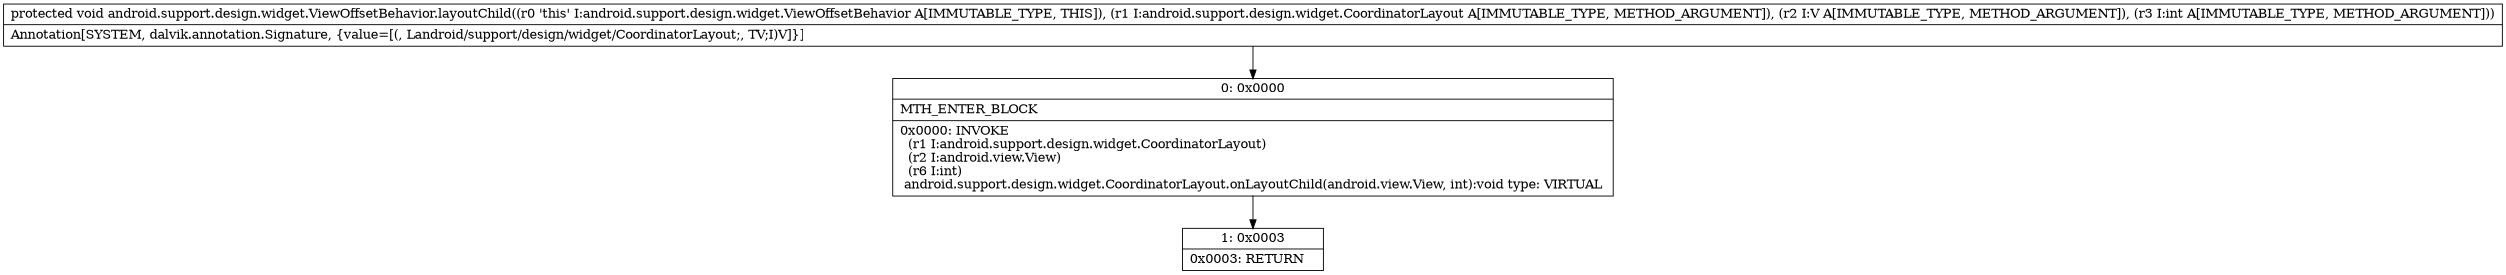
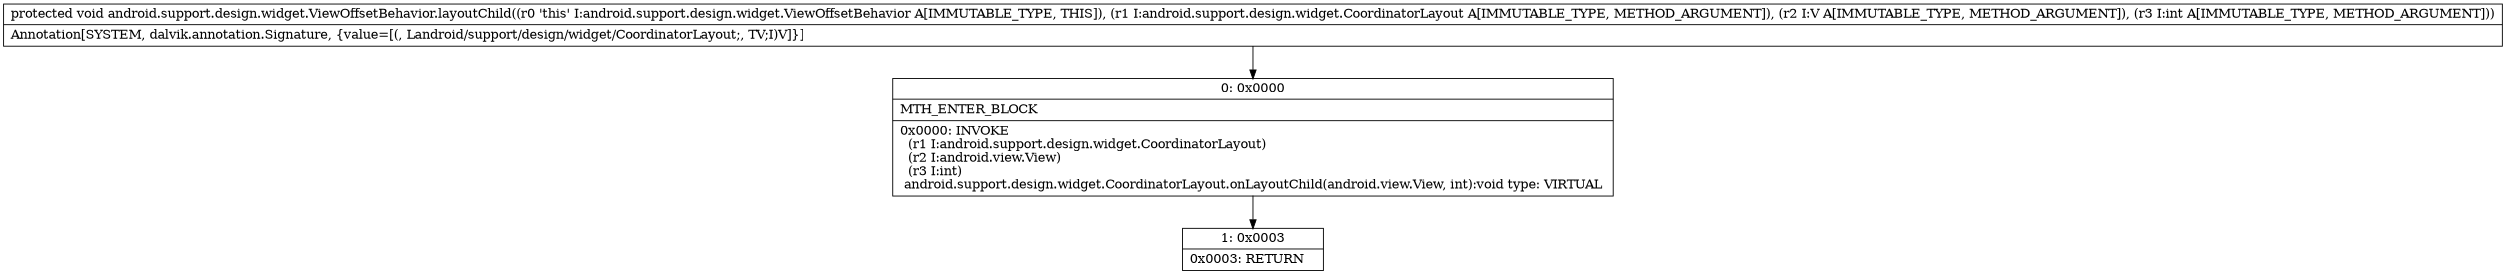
node "0: 0x0000": text "(r6 I:int)" -> "(r3 I:int)"
